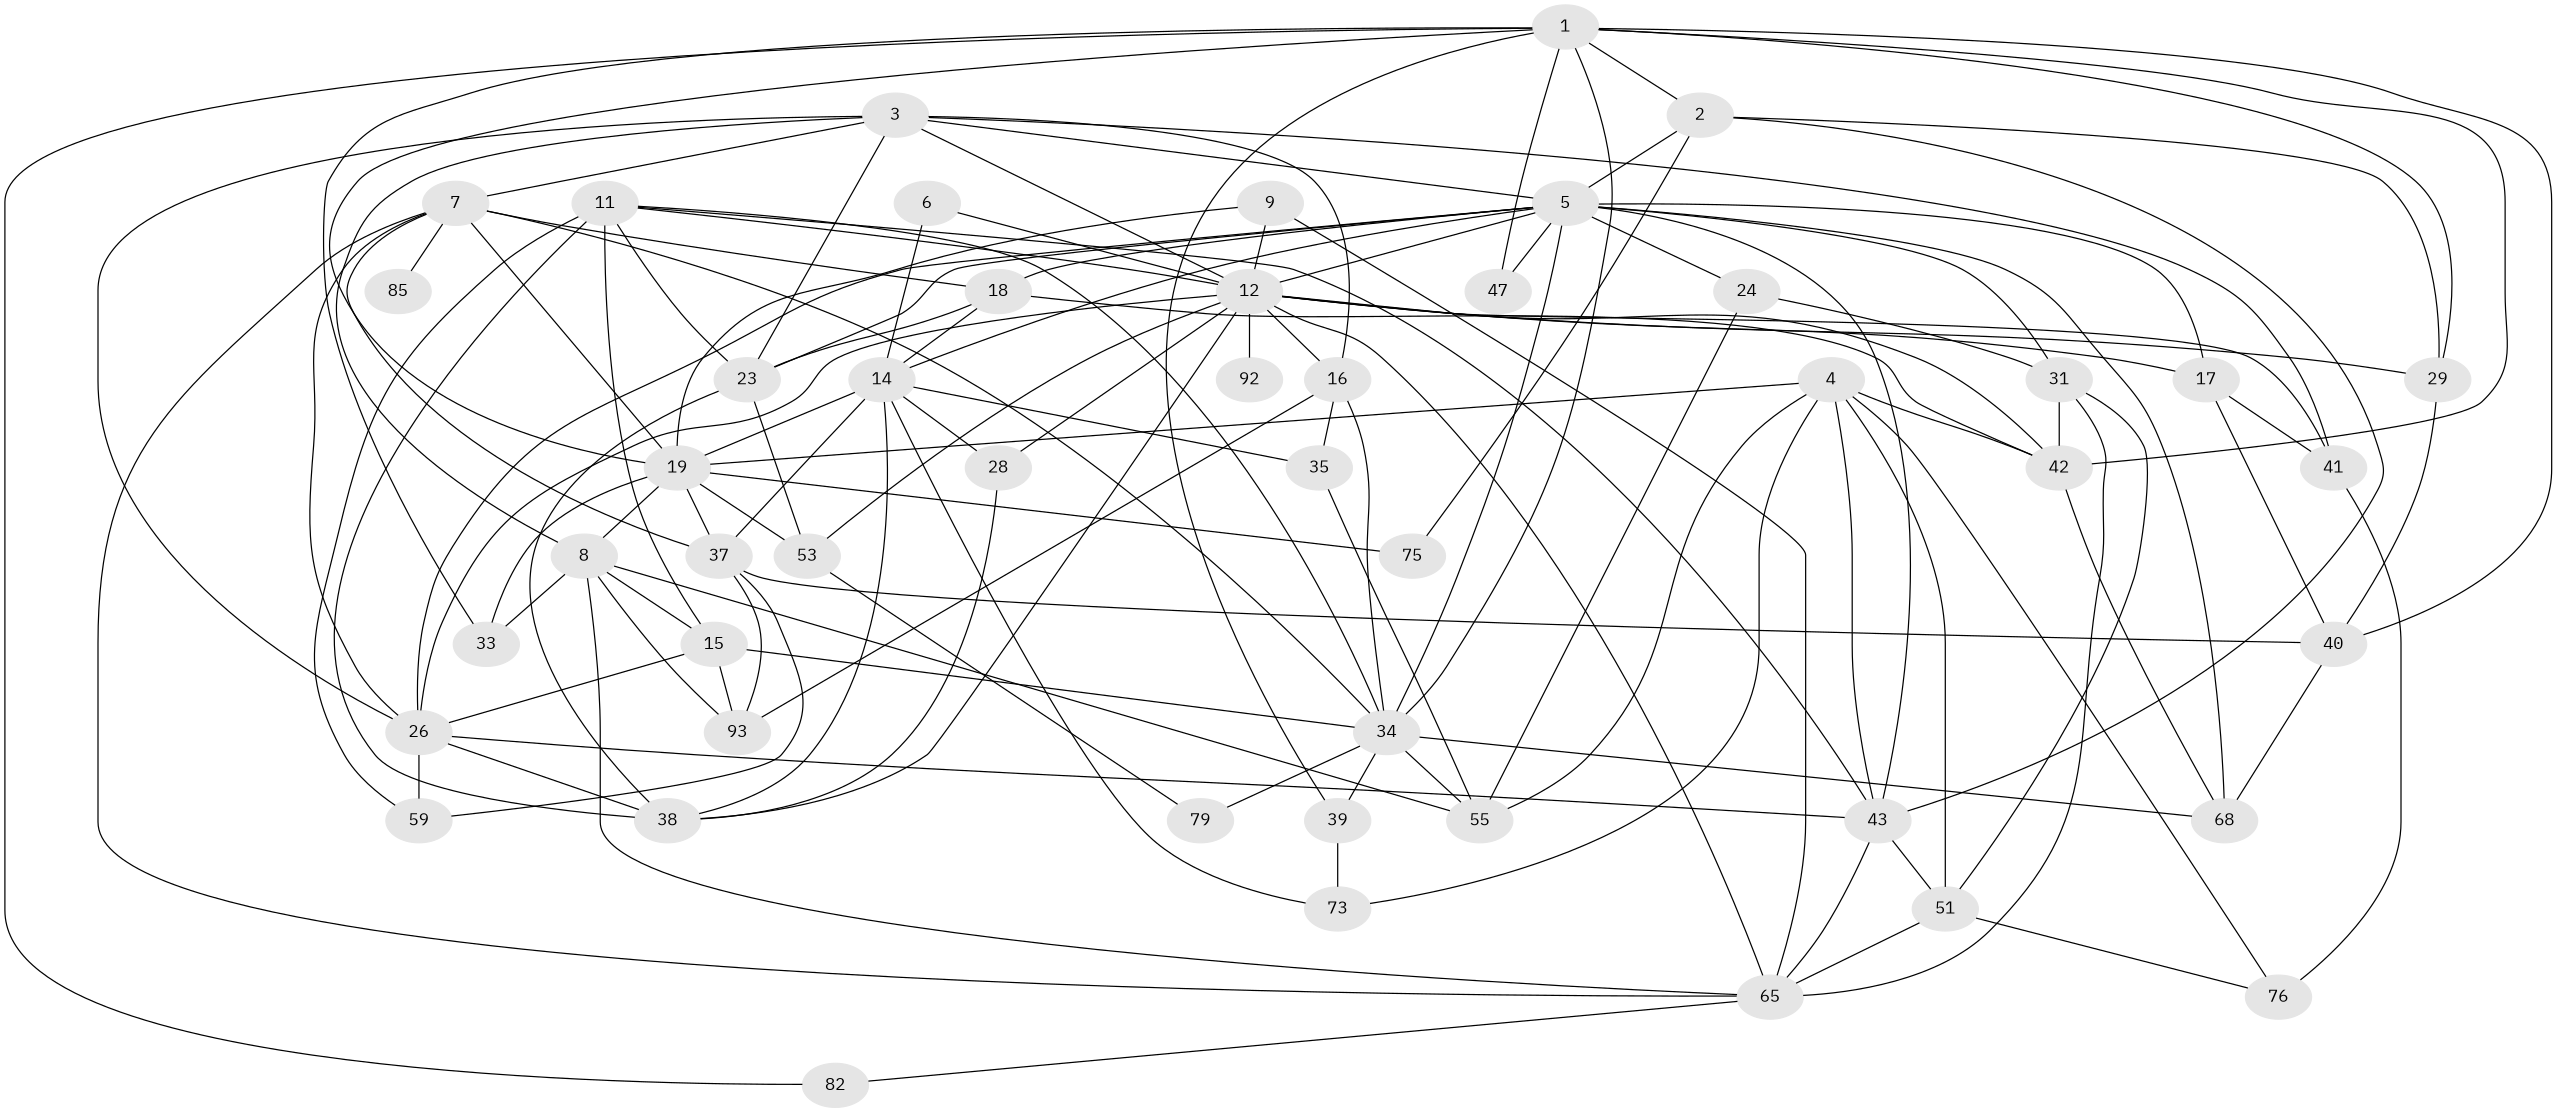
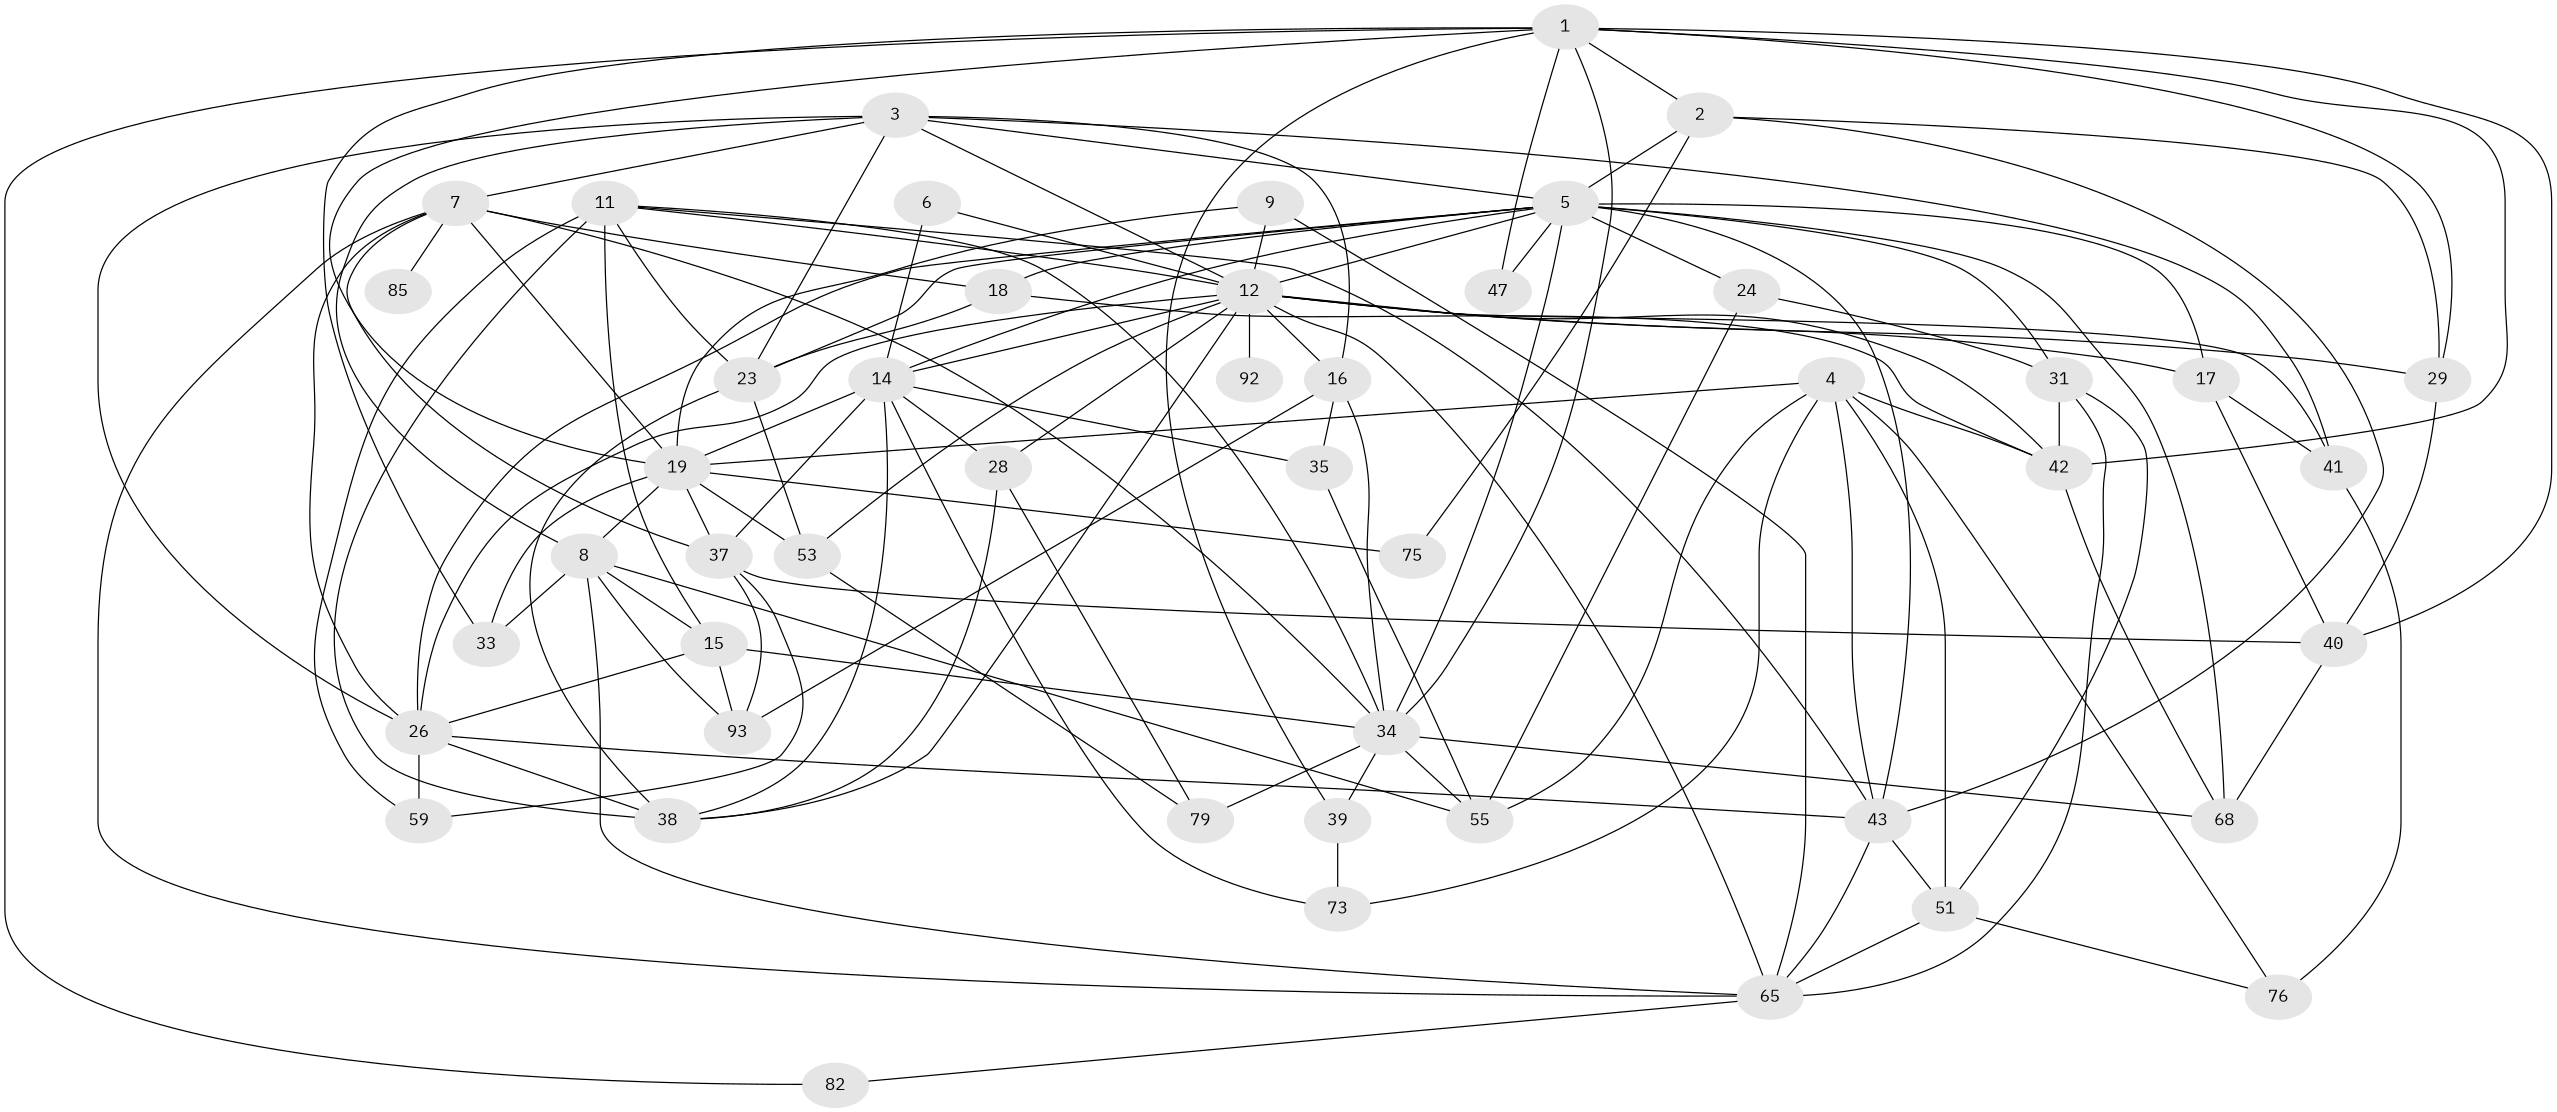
edge "18" -- "14": now "12" -- "14"
edge "28" -- "79": added
